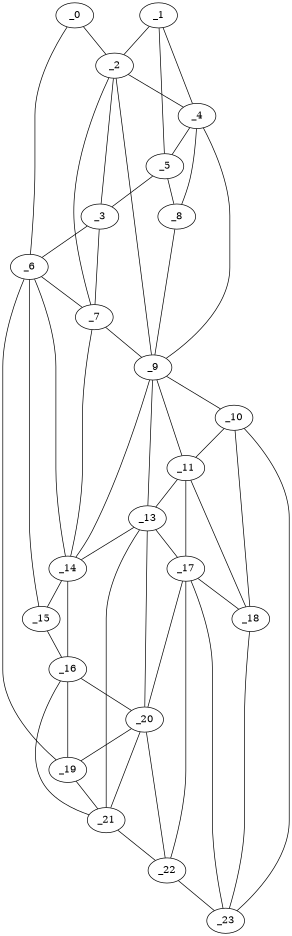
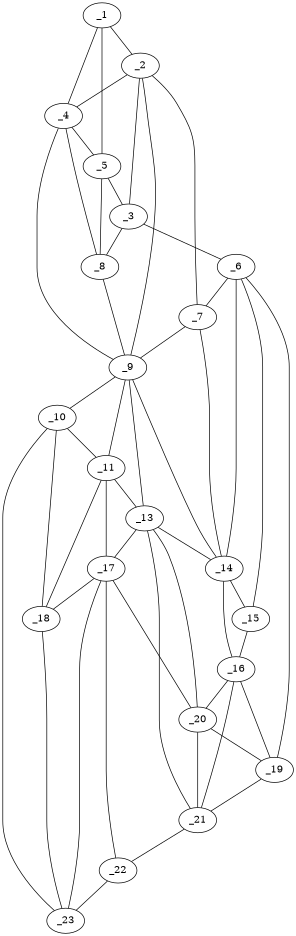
node "_0": removed
edge "_3" -- "_7": now "_3" -- "_8"
edge "_20" -- "_22": removed
